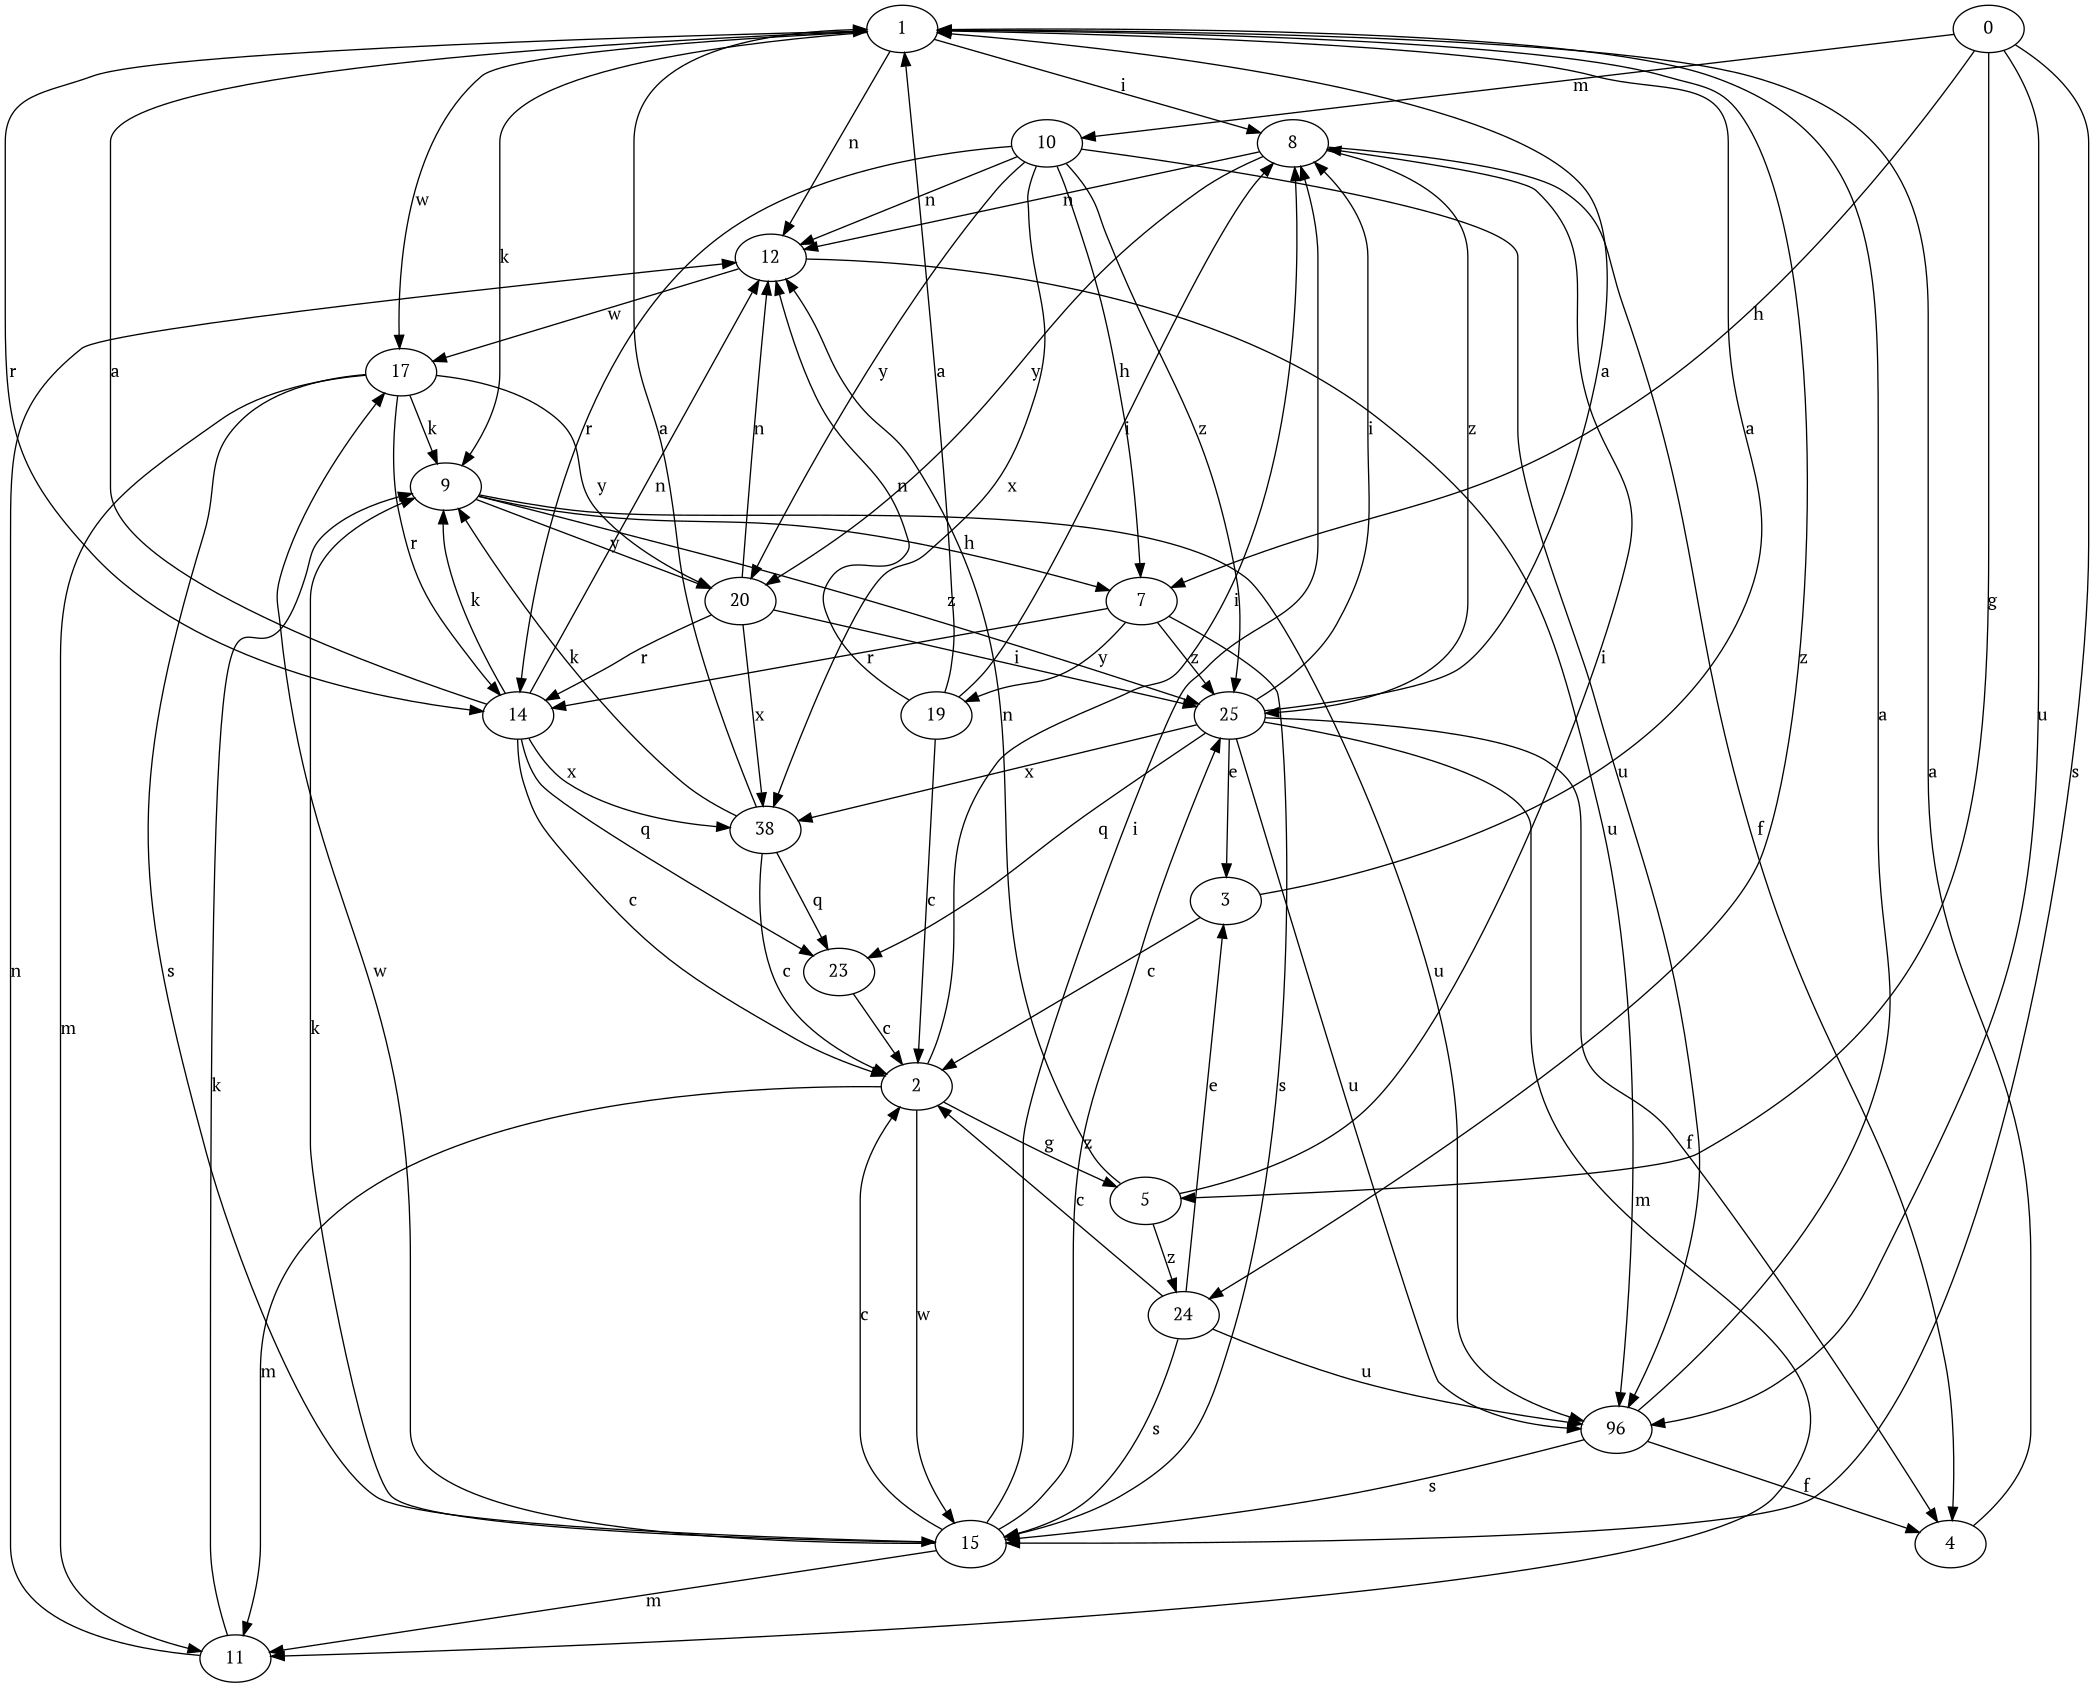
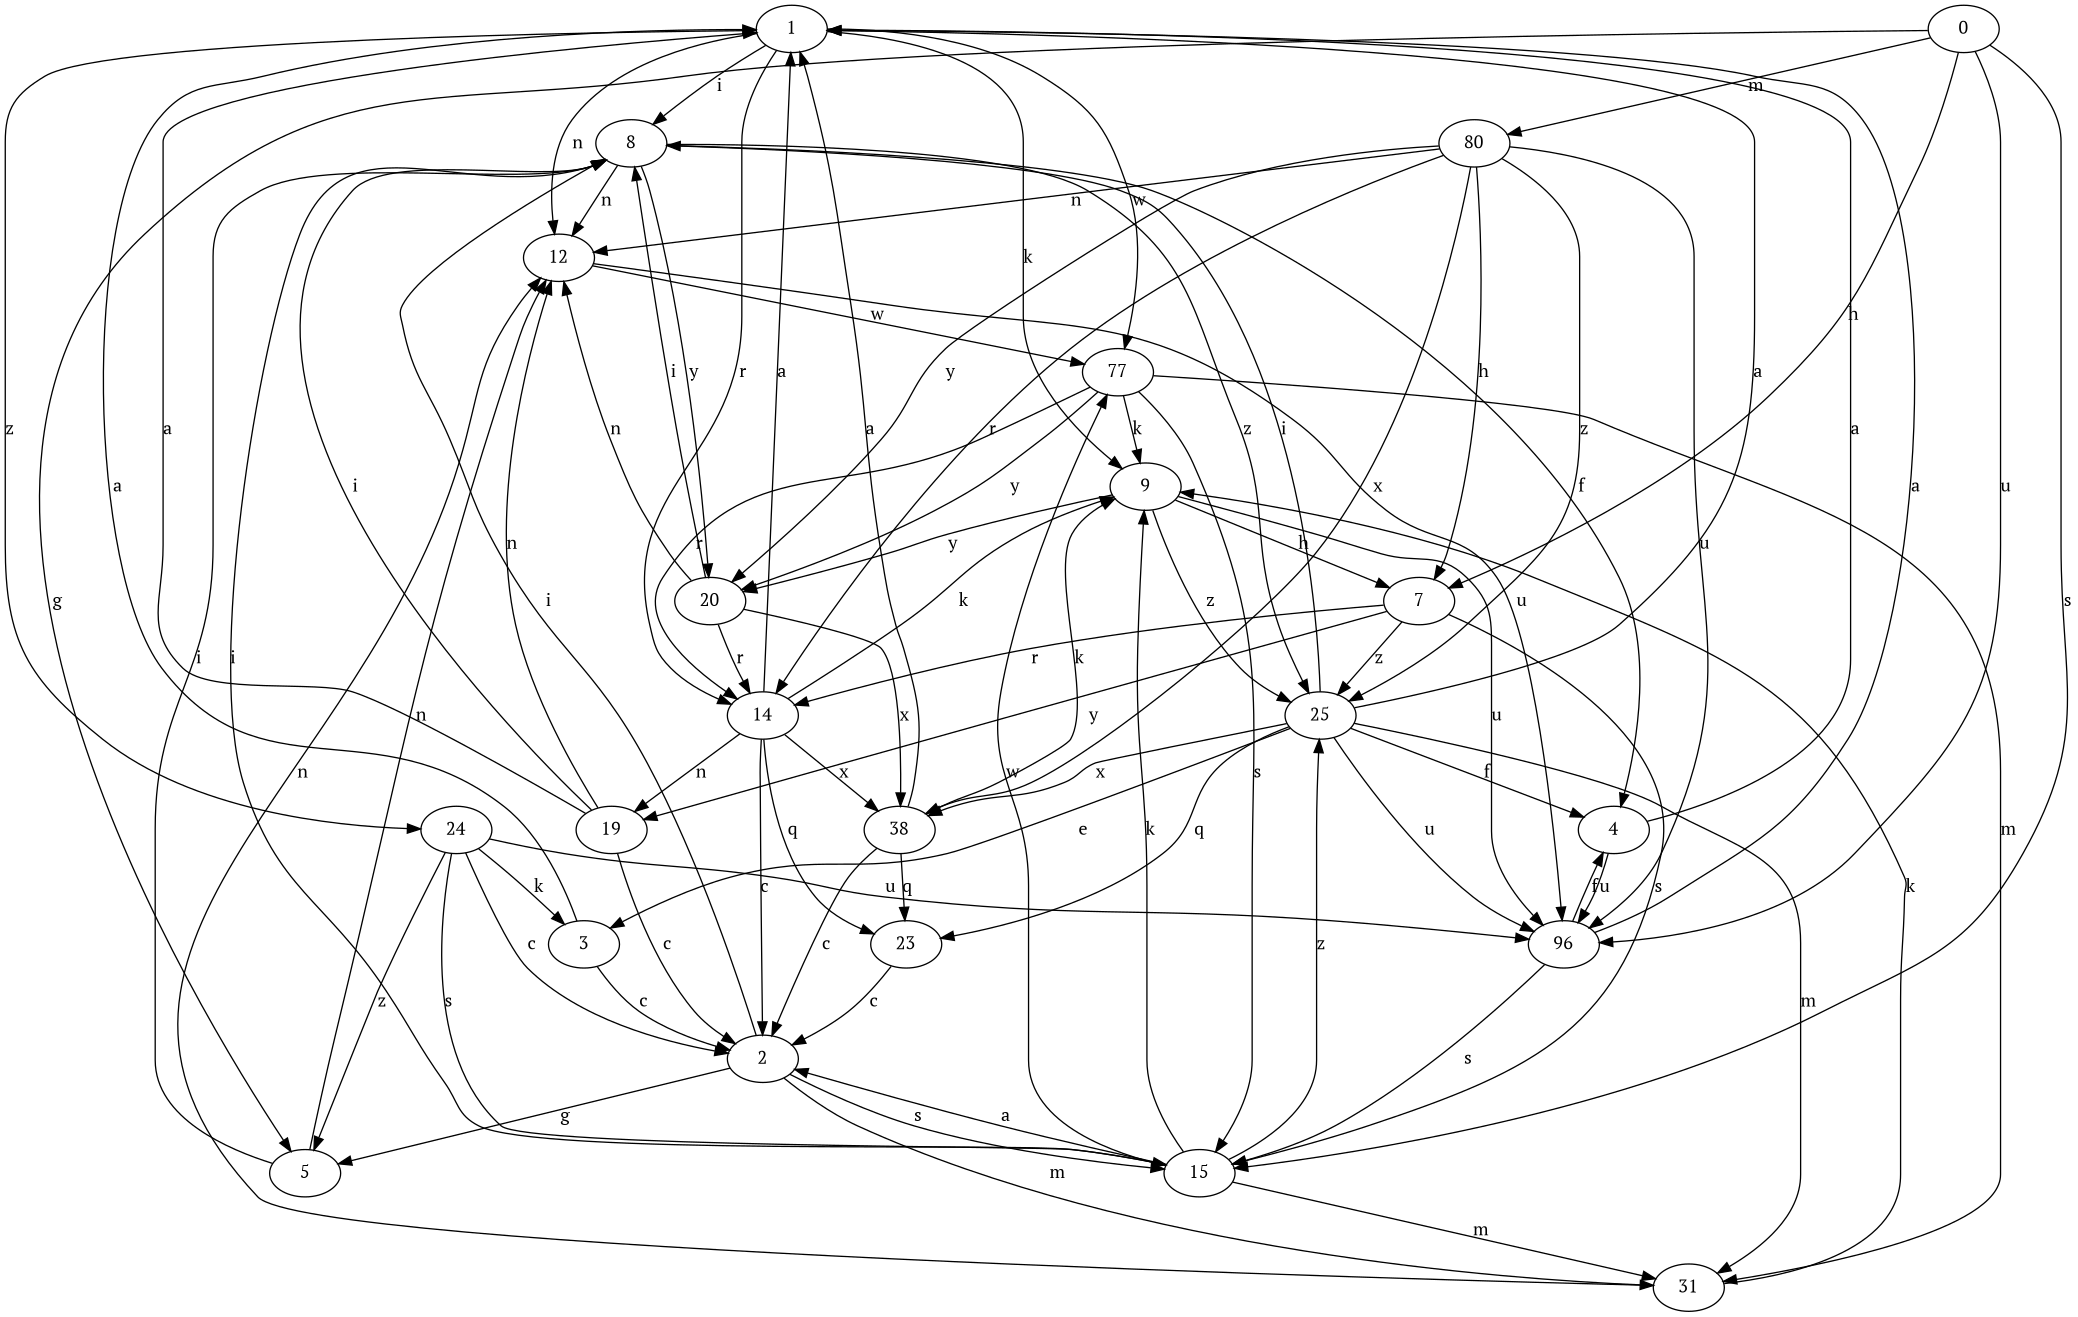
node "10": label "10" -> "80"
node "17": label "17" -> "77"
edge "14" -> "12": now "14" -> "19"
edge "20" -> "25": now "20" -> "8"
edge "4" -> "96": added, label "u"
edge "24" -> "3": label "e" -> "k"
edge "5" -> "24": reversed
edge "15" -> "2": label "c" -> "a"
edge "2" -> "15": label "w" -> "s"
node "11": label "11" -> "31"
